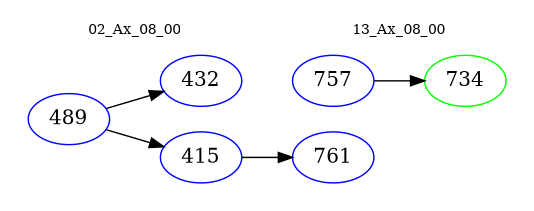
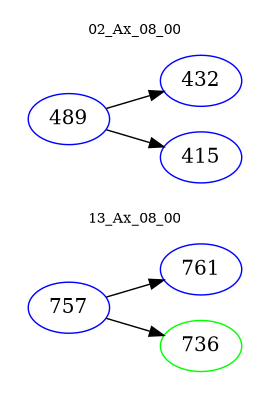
node "734": label "734" -> "736"
edge "415" -> "761": now "757" -> "761"
